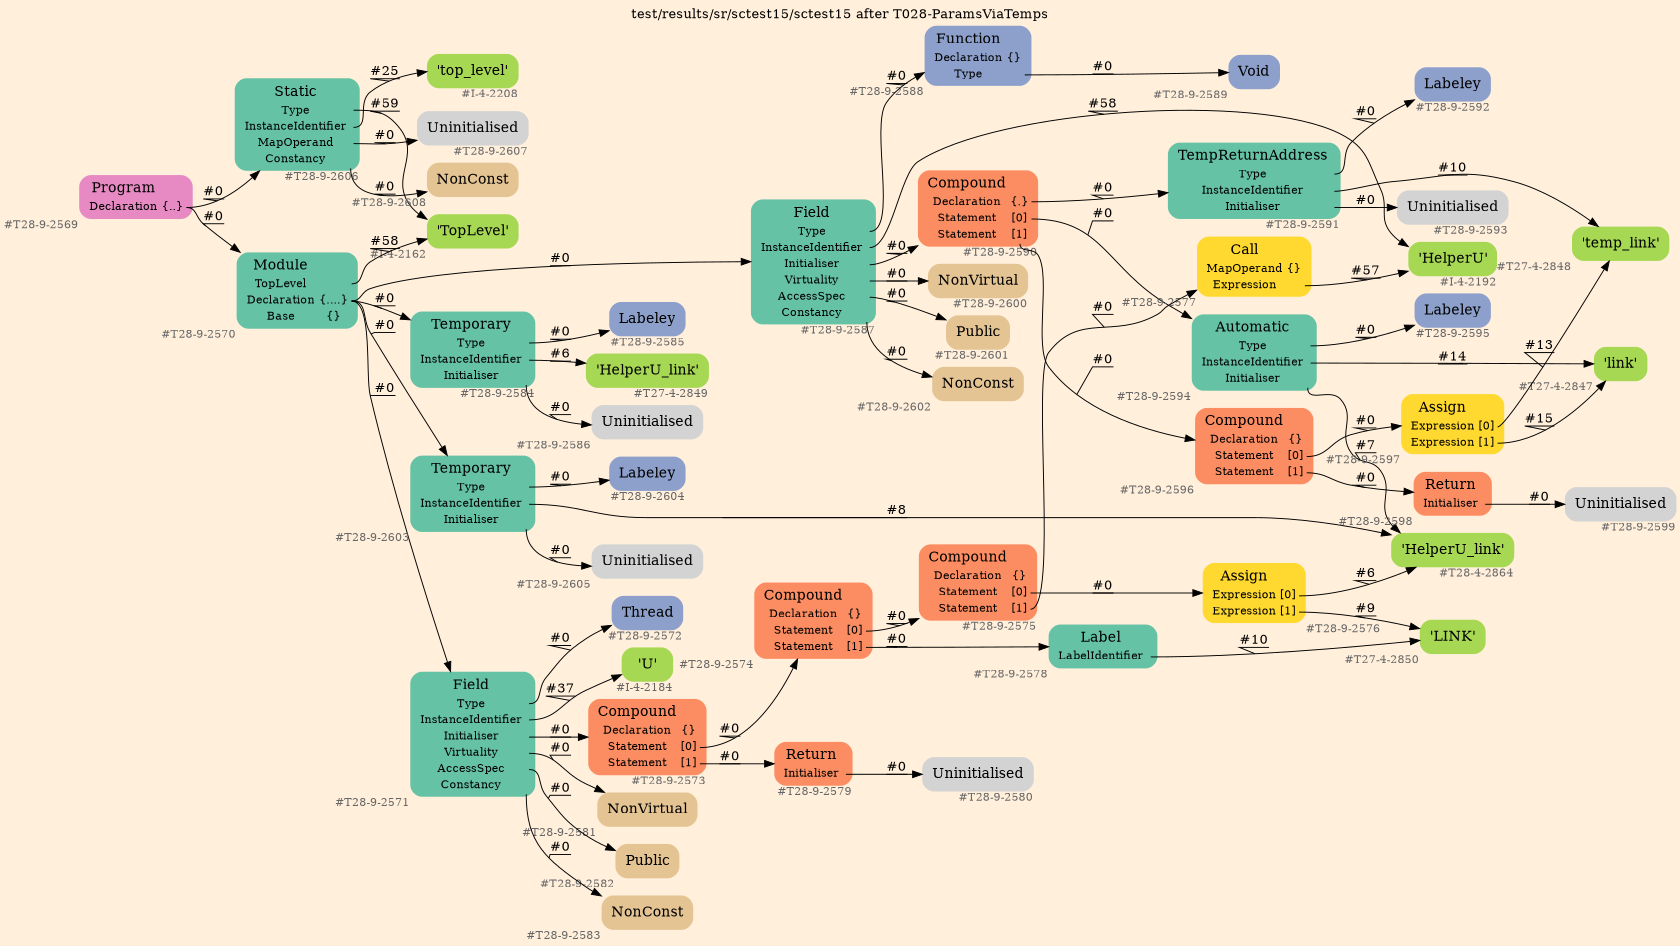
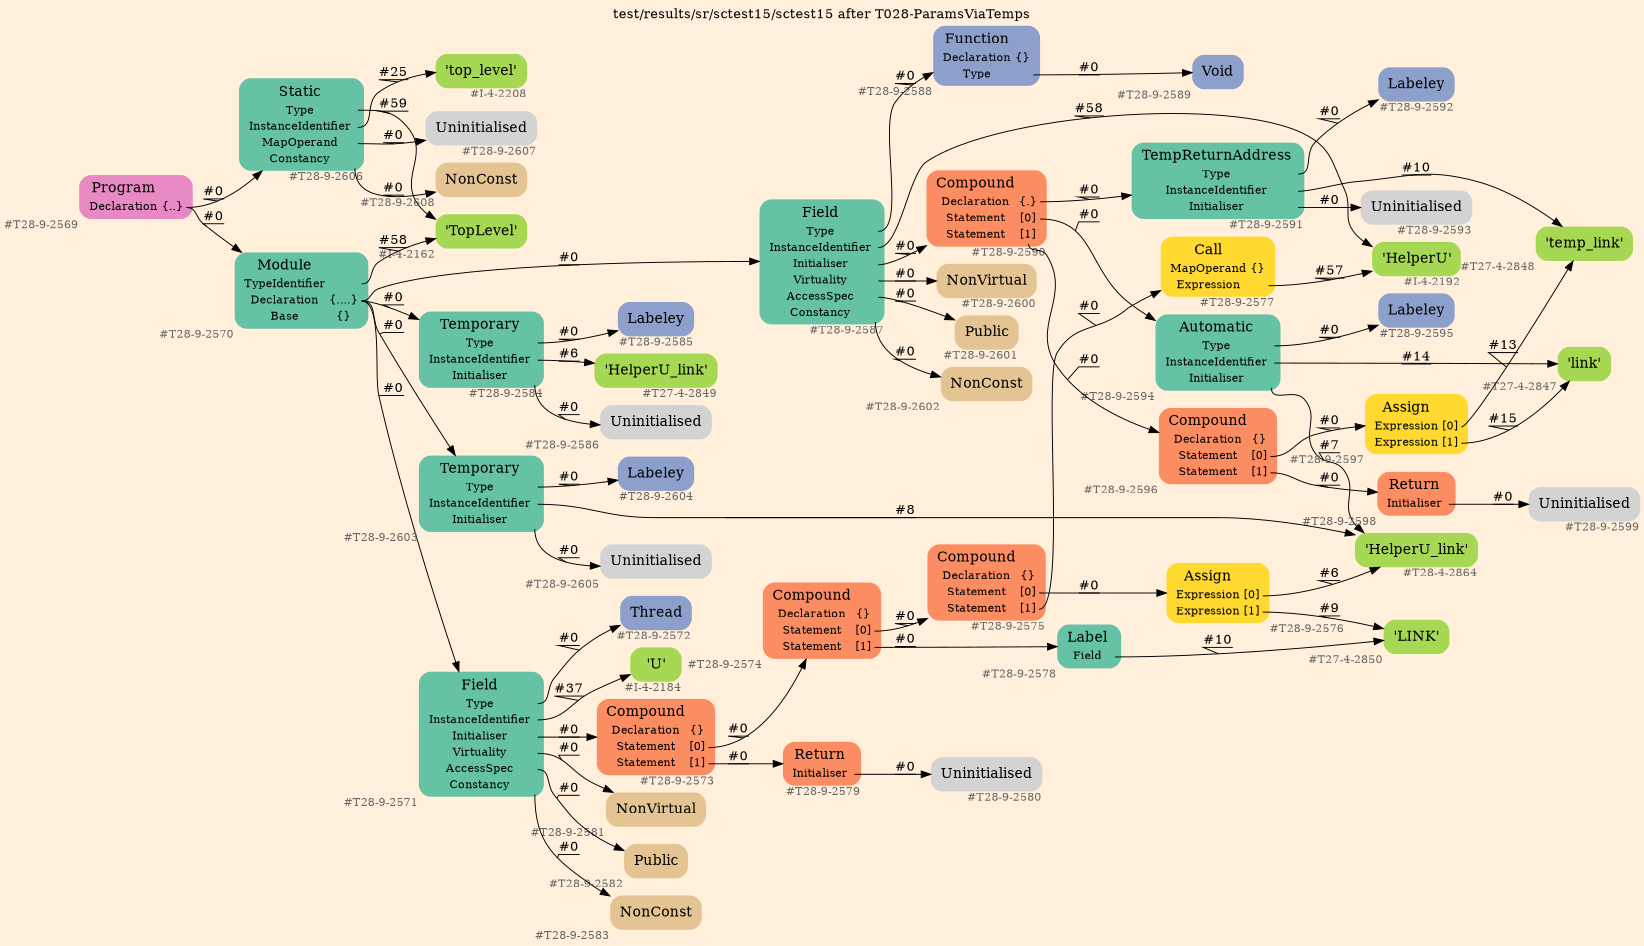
node "Module": text "TopLevel" -> "TypeIdentifier"
node "Label": text "LabelIdentifier" -> "Field"
